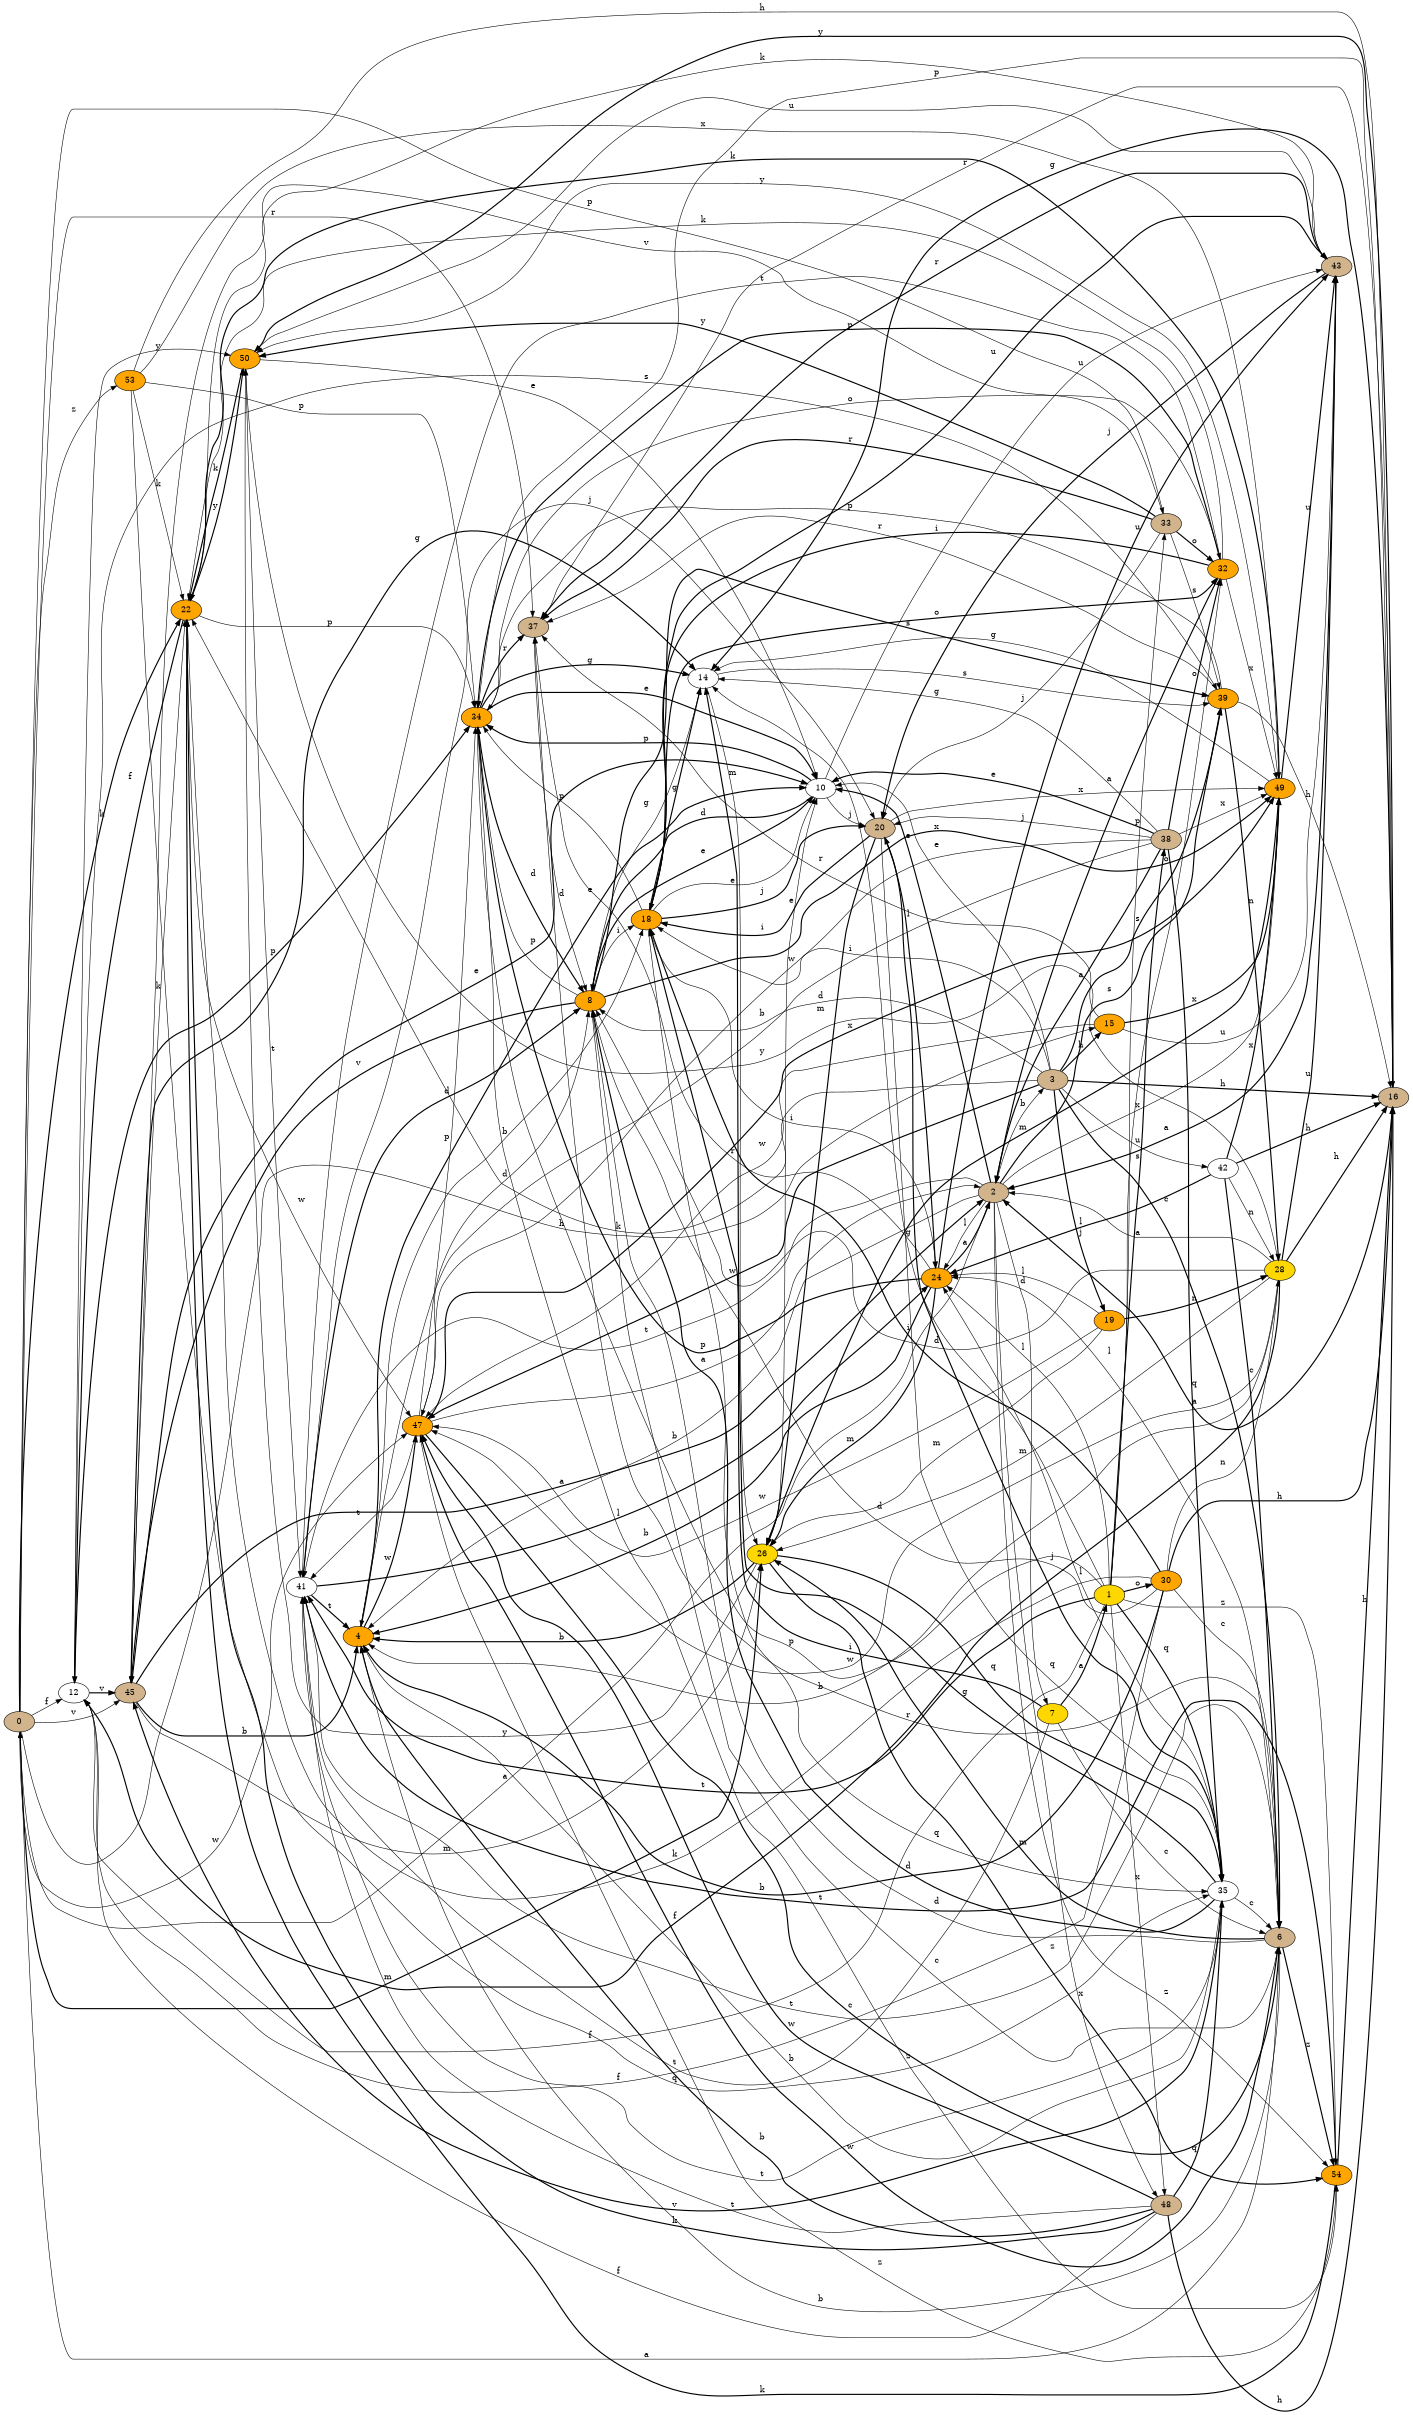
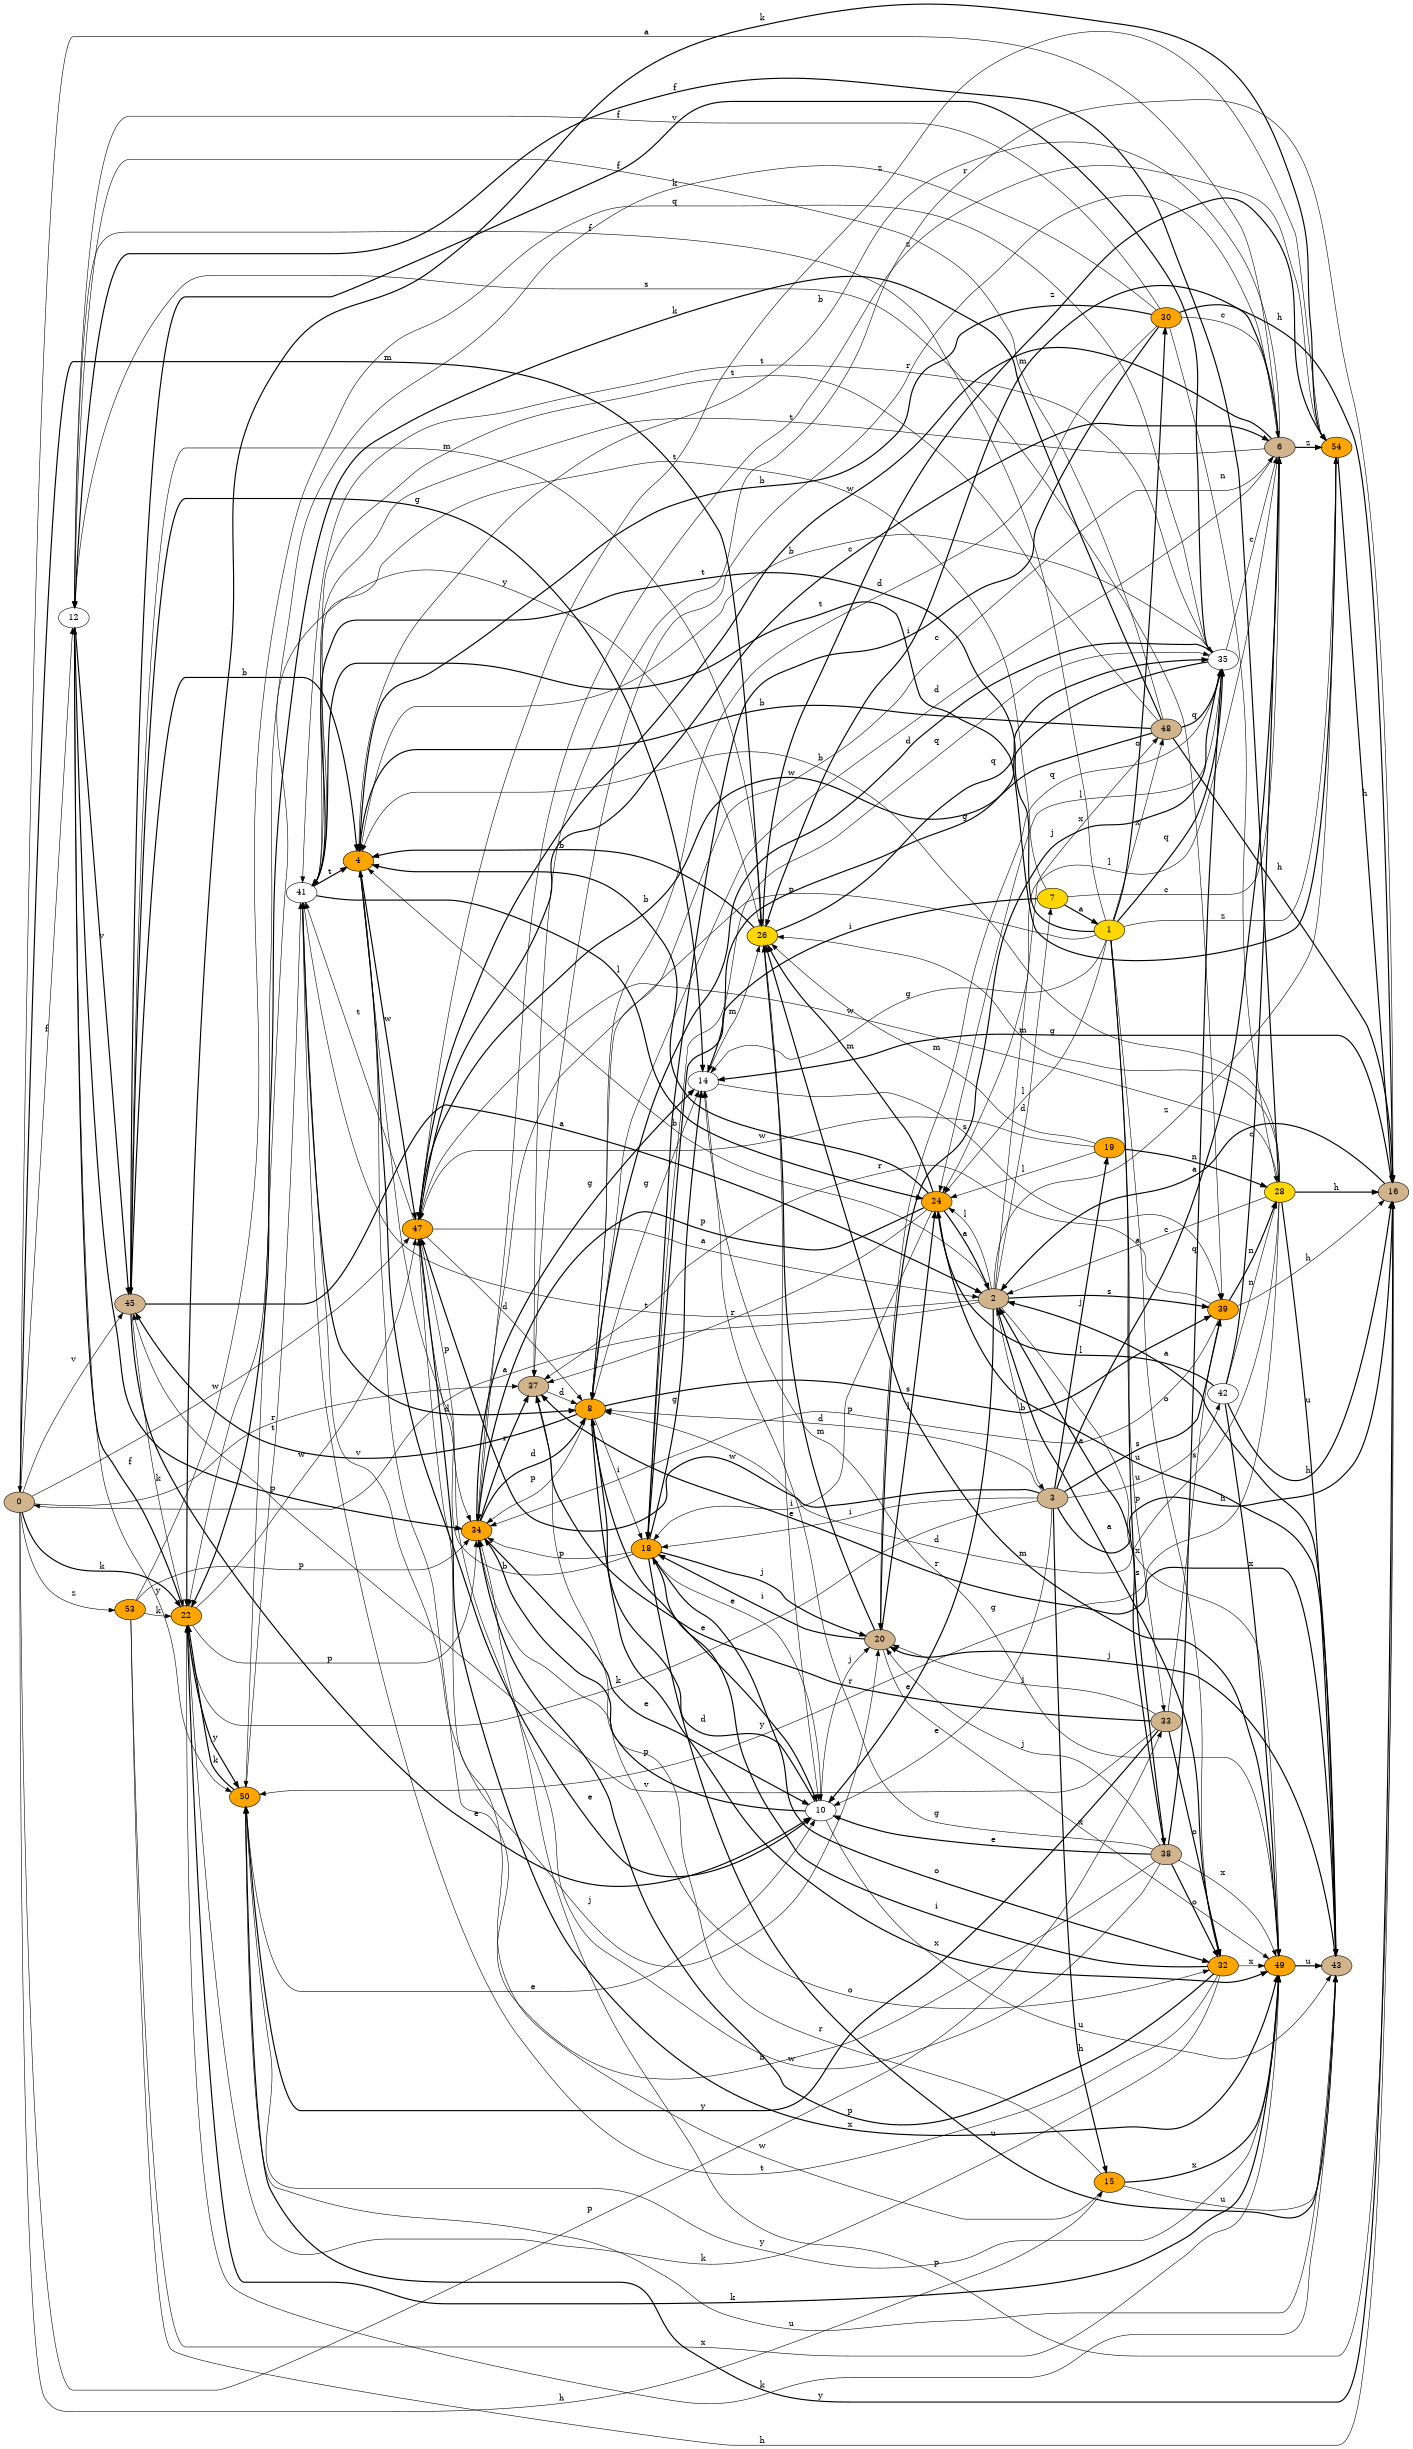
edge "4" -> "18": reversed
